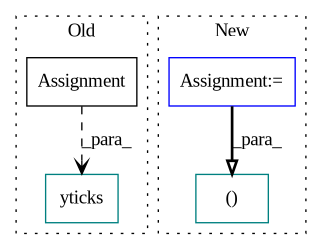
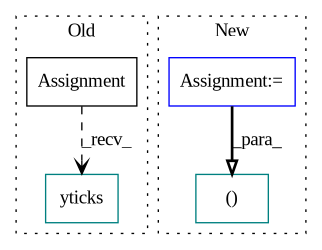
edge "Assignment" -> "yticks": label "_para_" -> "_recv_"
